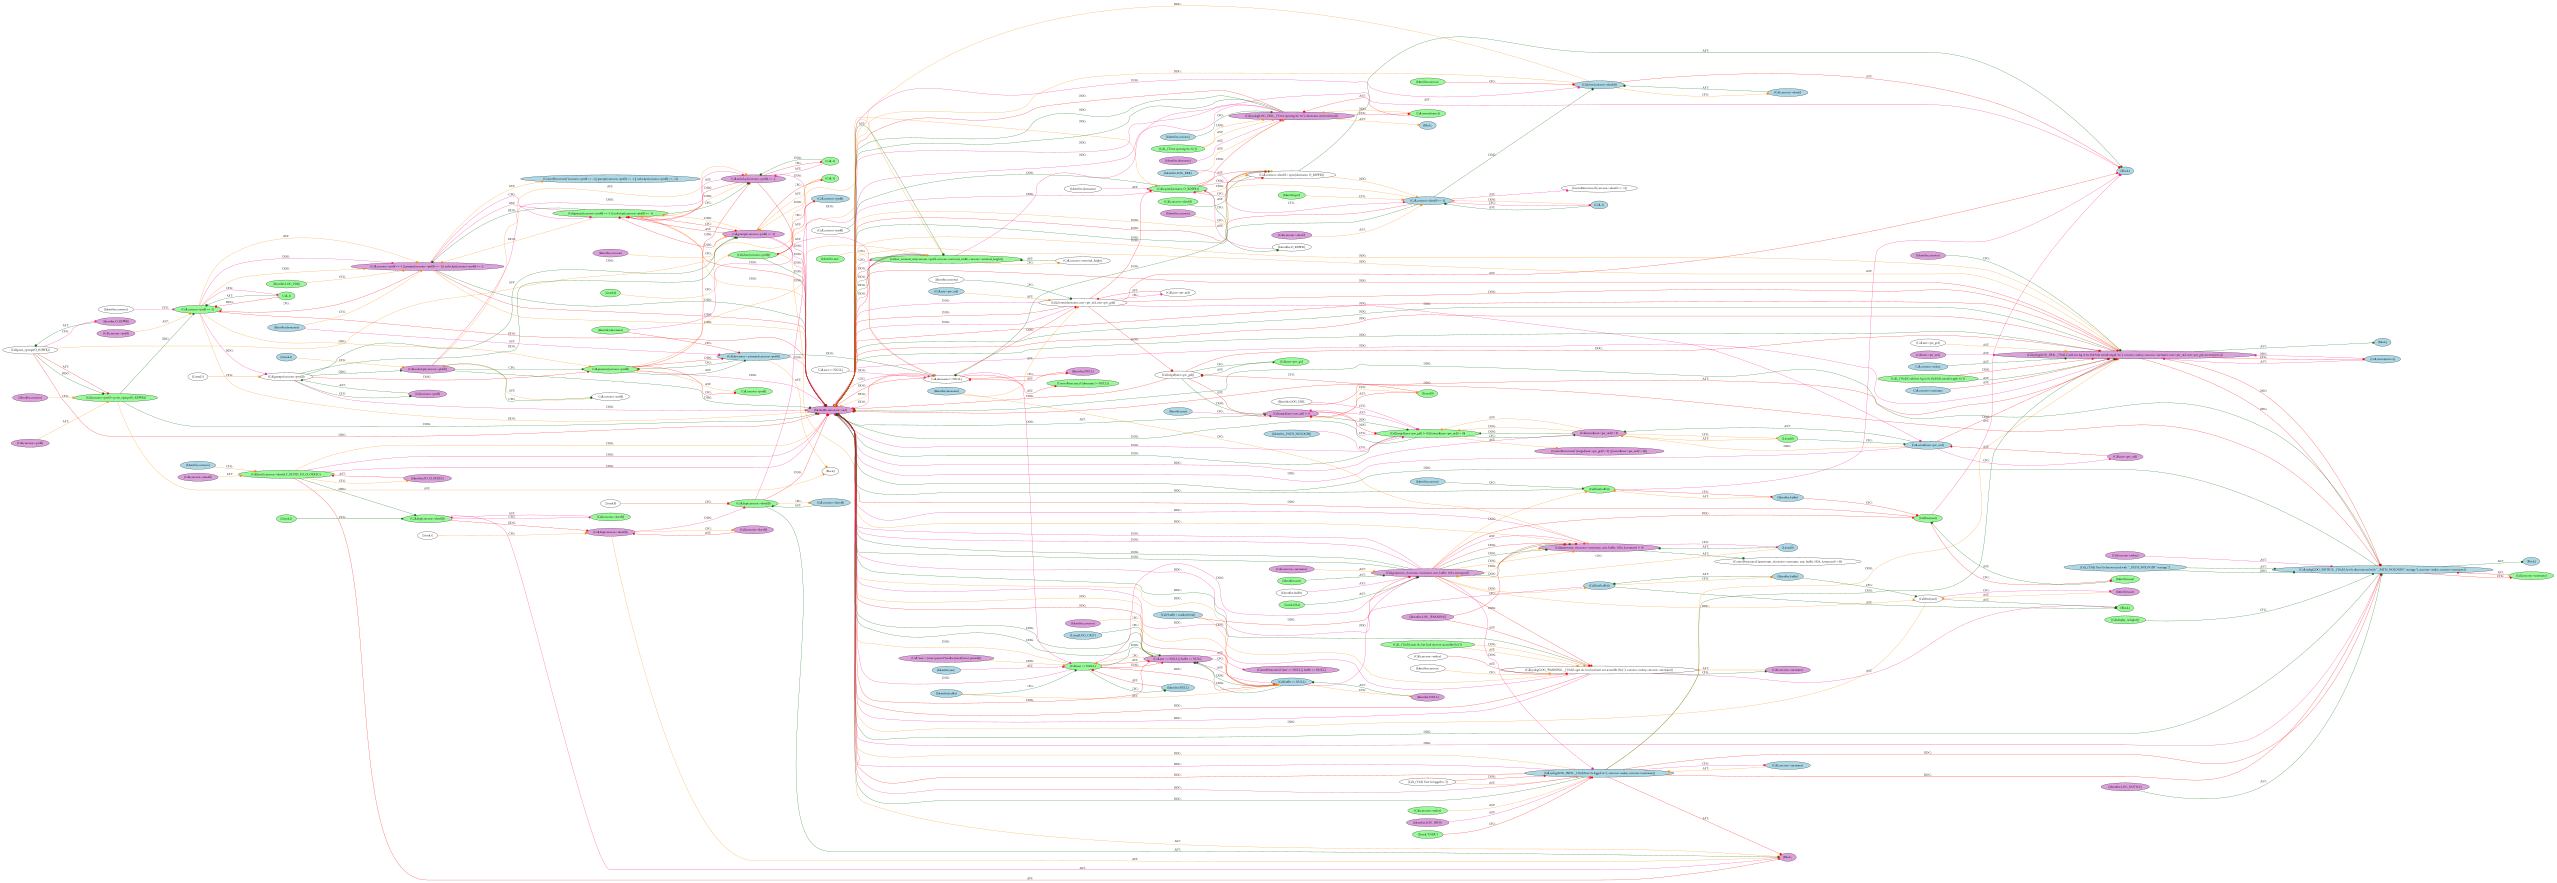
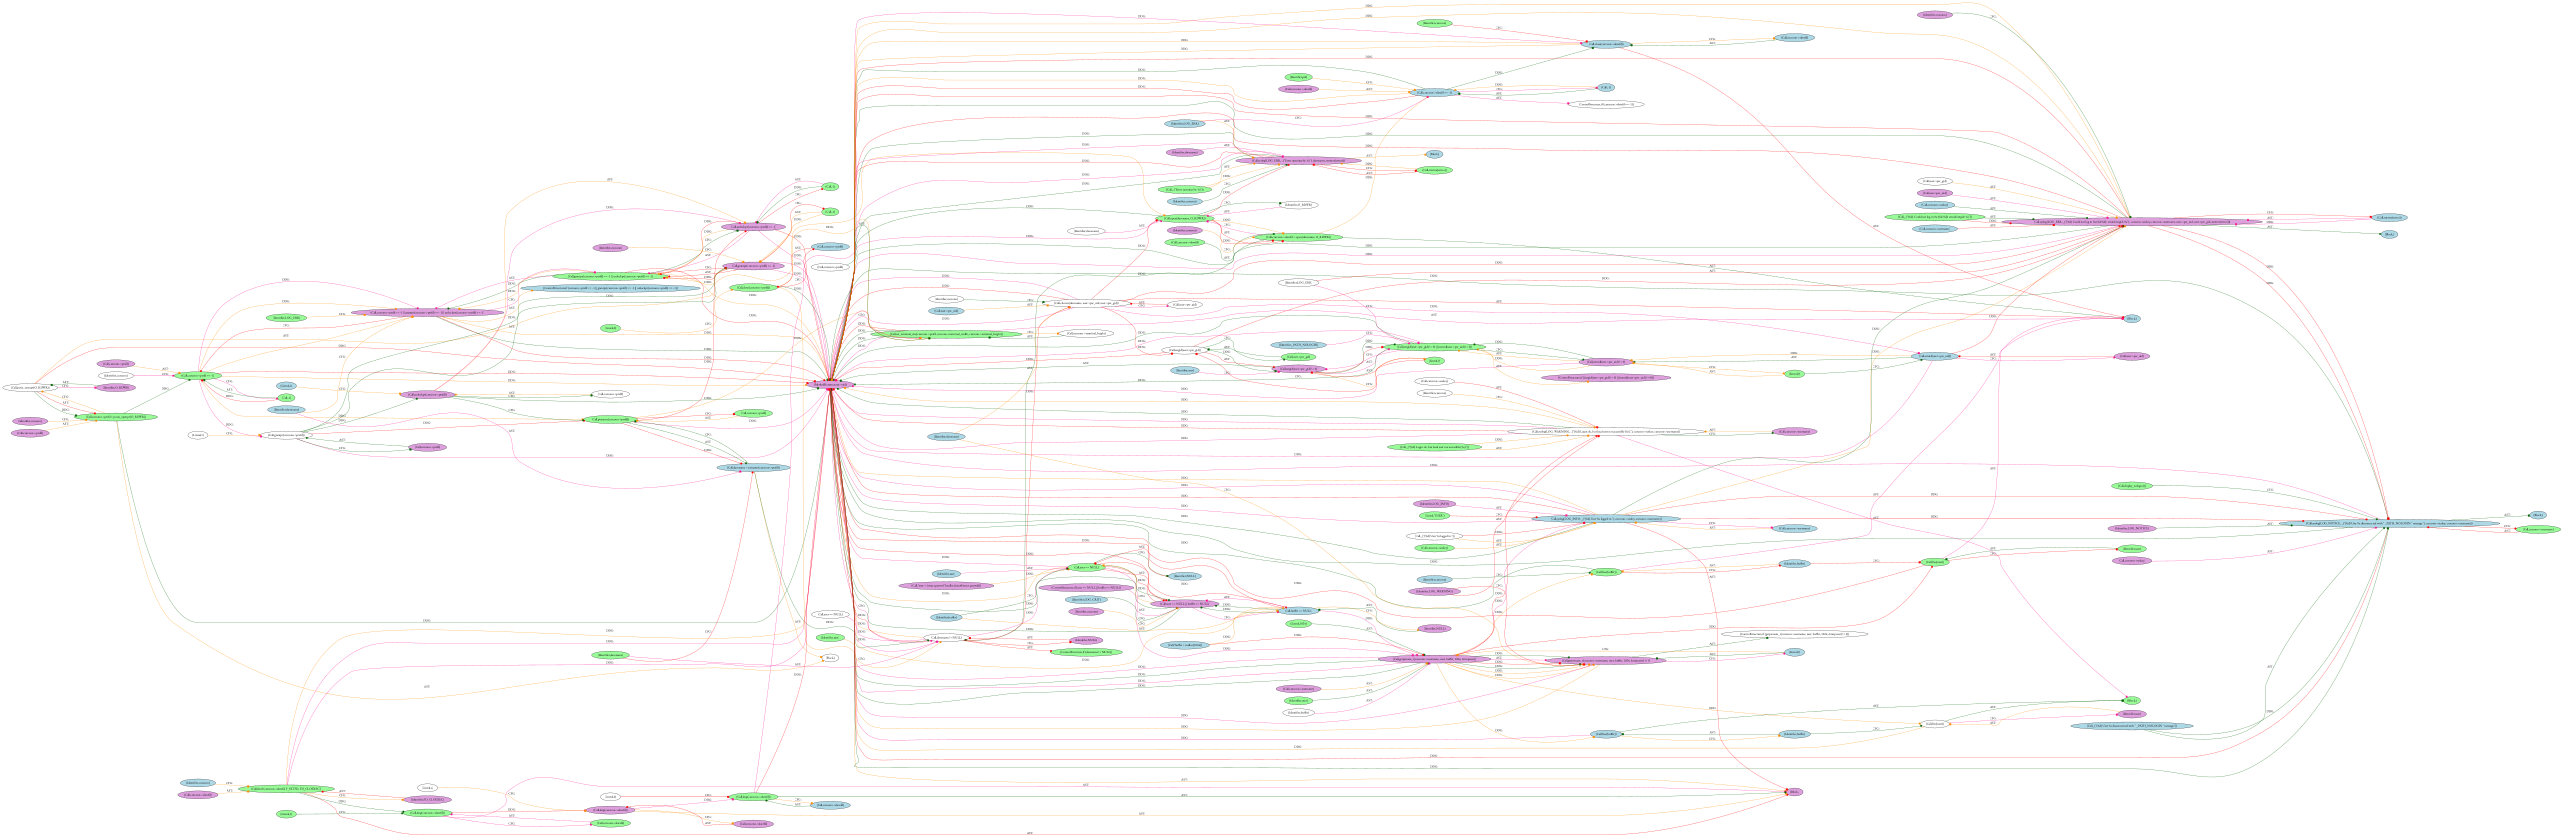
node "(Call,curconn->slavefd = open(slavename, O_RDWR))": fillcolor white -> palegreen
edge "(Call,slavename = ptsname(curconn->ptsfd))" -> "(MethodReturn,static void)": removed, label "DDG:"
edge "(Call,curconn->ptsfd = posix_openpt(O_RDWR))" -> "(Call,posix_openpt(O_RDWR))": added, label "CFG:"
node "(Literal,LOG_CRIT)": label "(Literal,LOG_CRIT)" -> "(Identifier,LOG_CRIT)"
edge "(Call,user == NULL || buffer == NULL)" -> "(ControlStructure,if (user == NULL || buffer == NULL))": reversed
